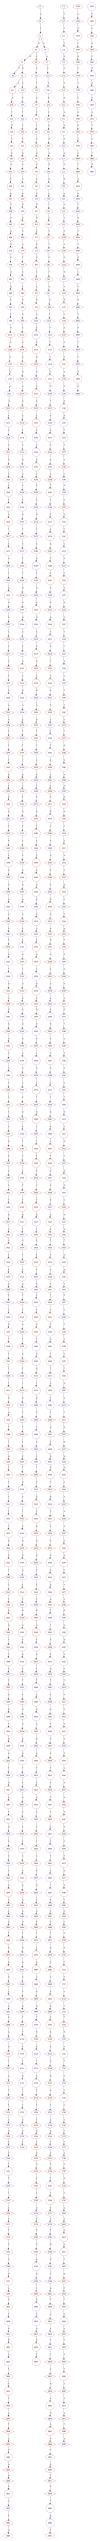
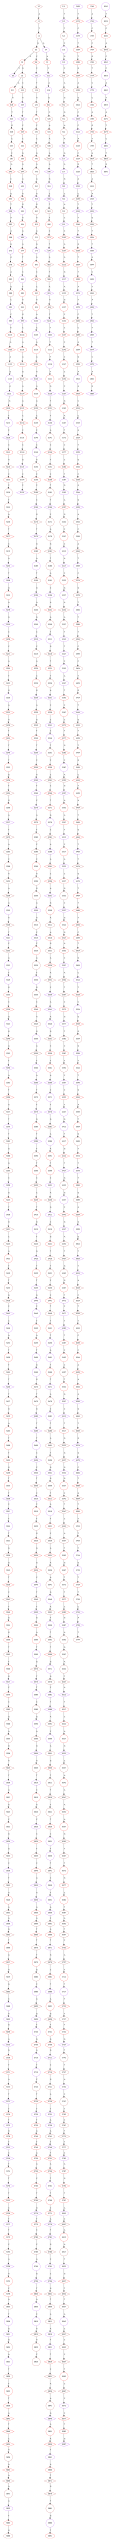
node "S164": removed
